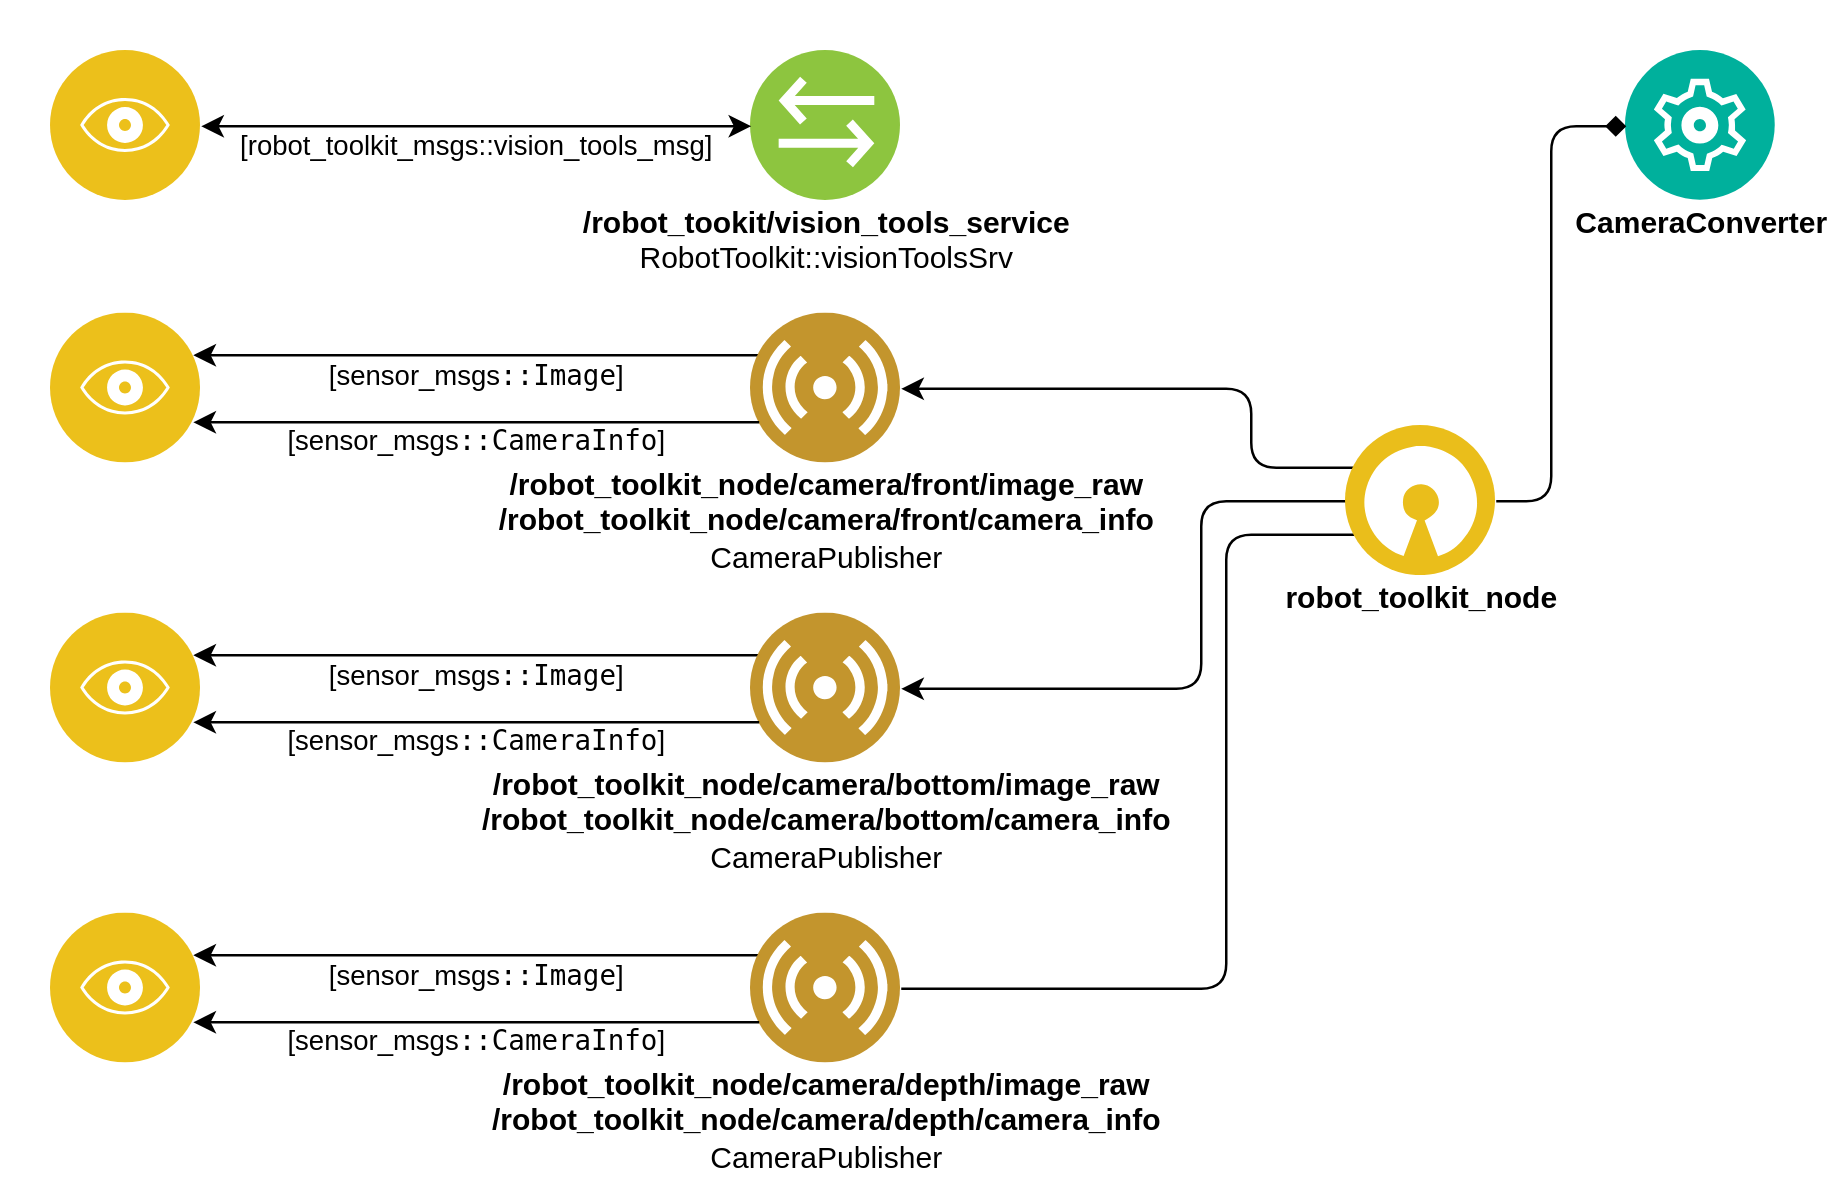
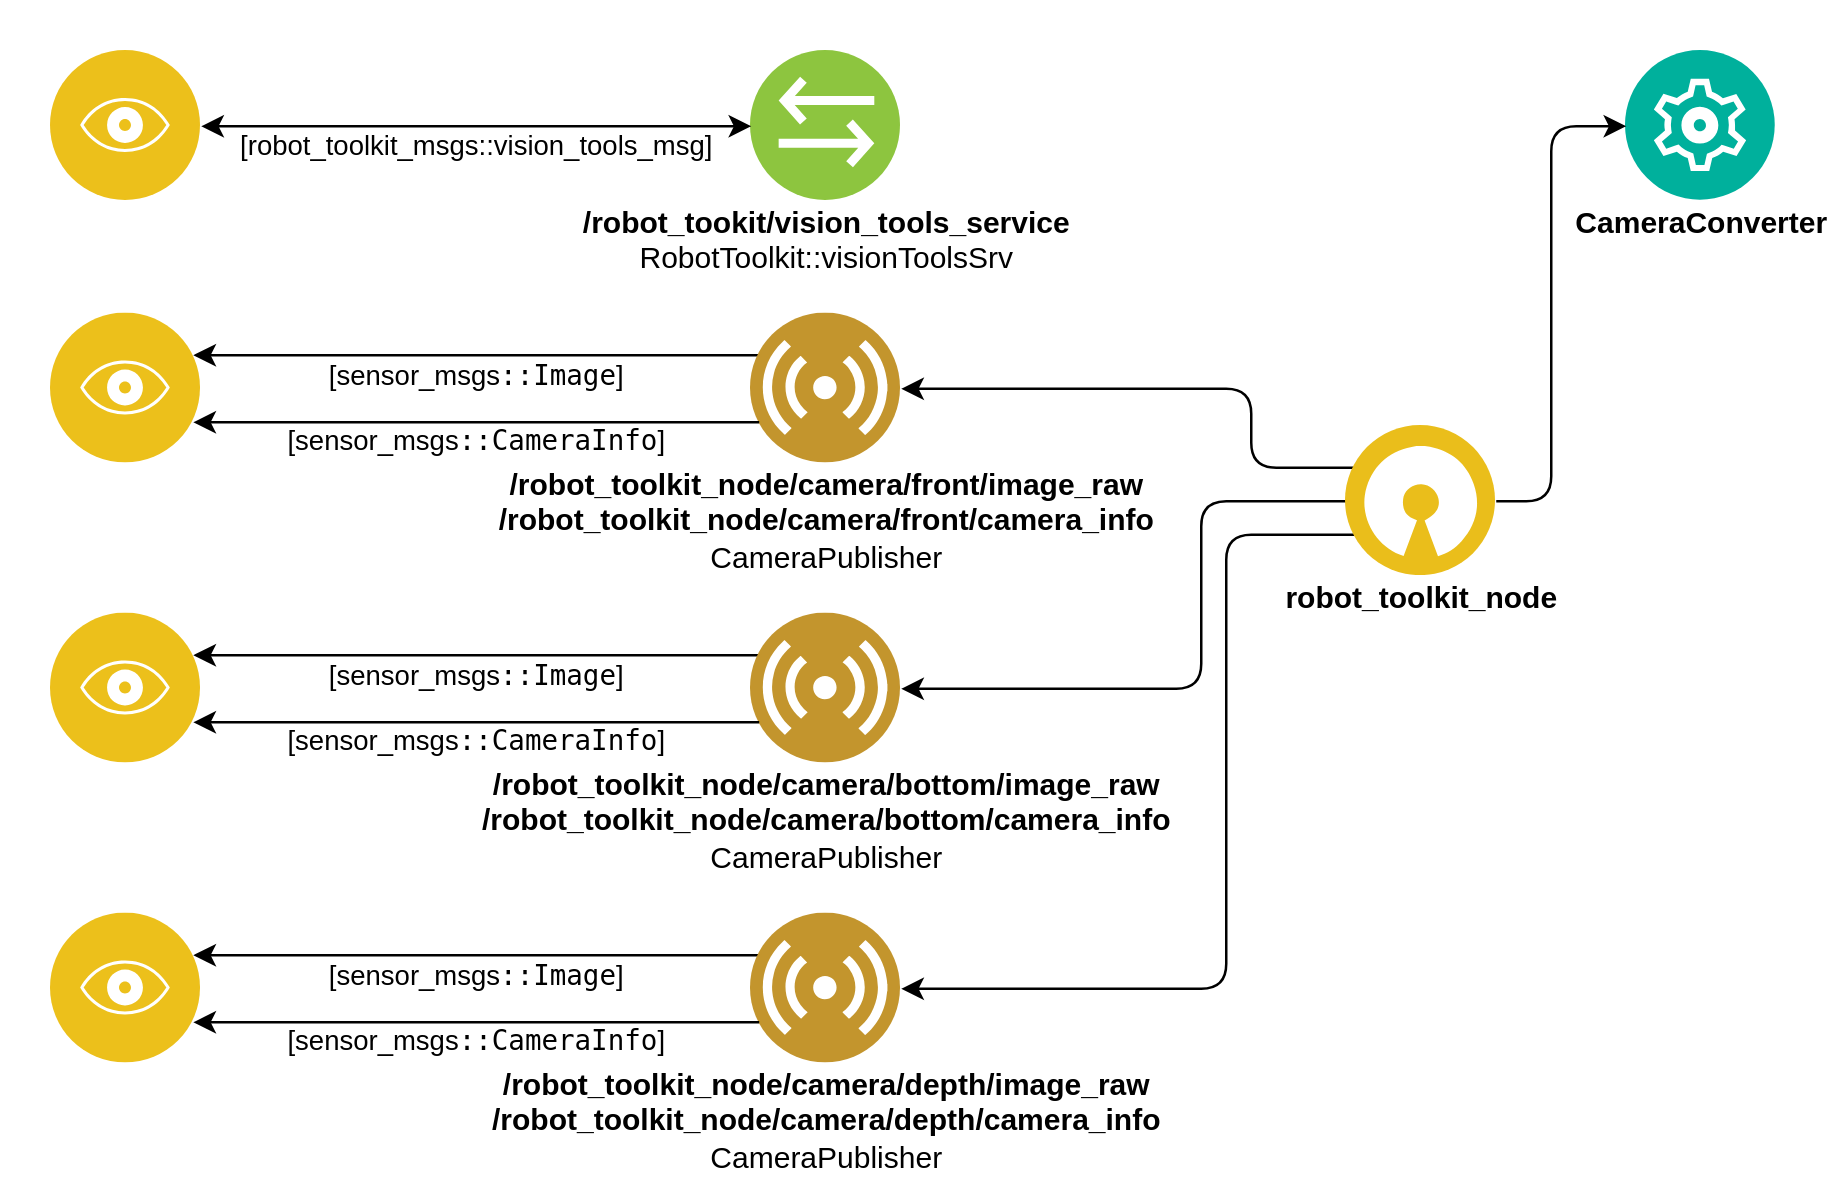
edge "robot_toolkit_node" -> "CameraConverter": arrowhead diamond -> classic
edge "robot_toolkit_node" -- "/robot_toolkit_node/camera/depth/image_raw /robot_toolkit_node/camera/depth/camera_info CameraPublisher": arrowhead none -> classic
